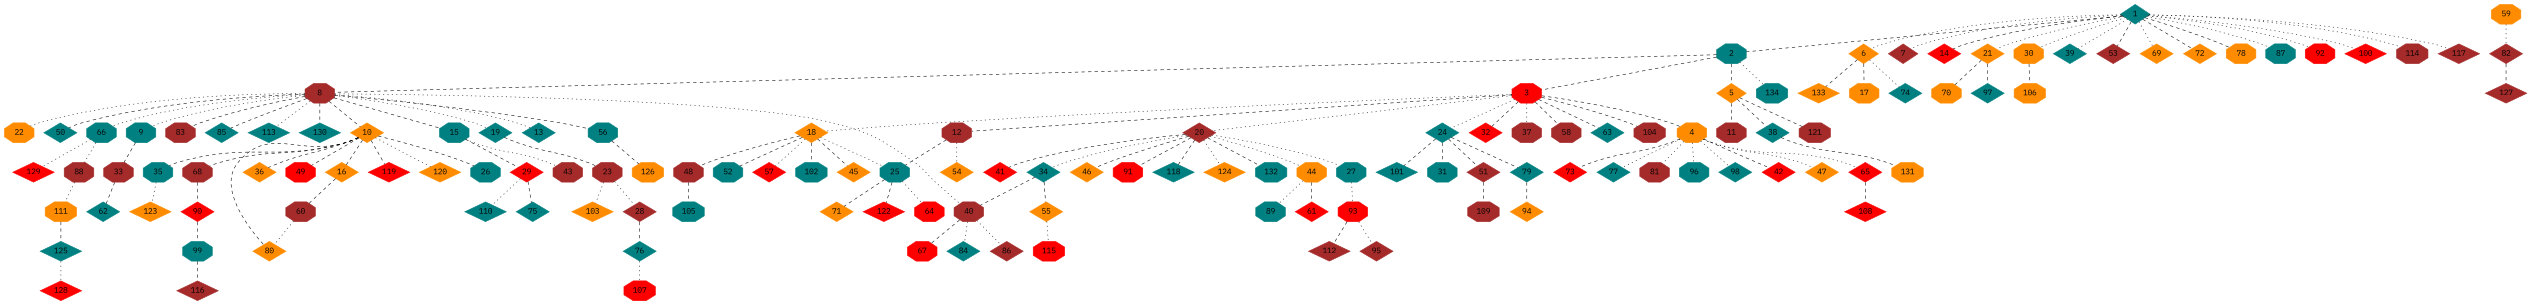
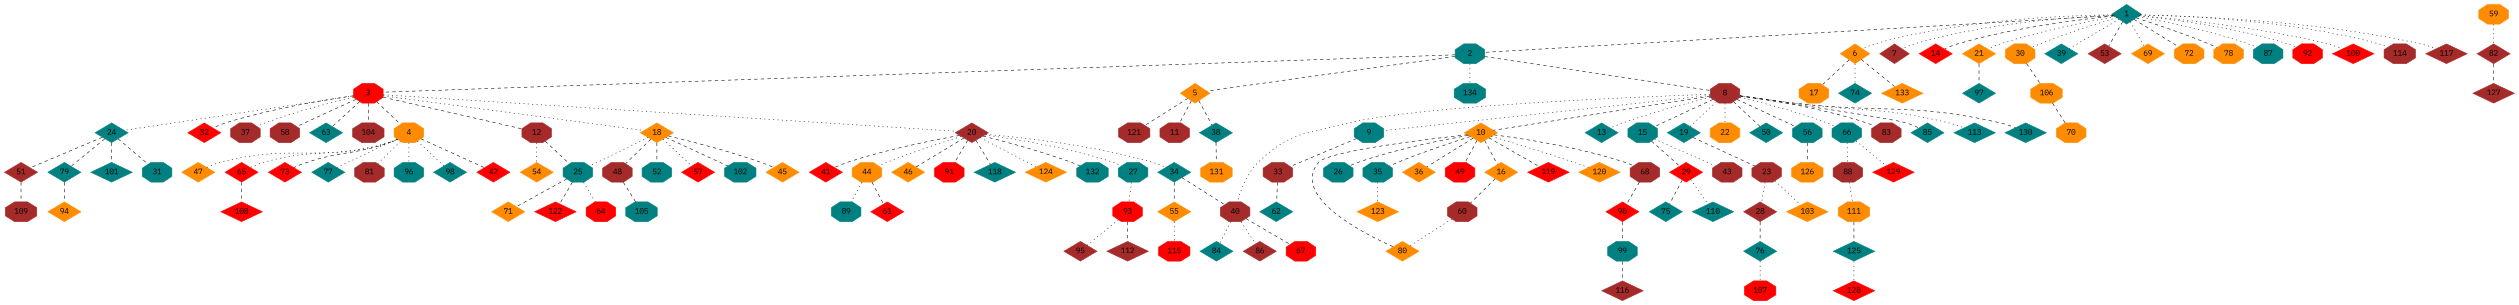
node "72": shape diamond -> octagon
edge "21" -- "70": now "106" -- "70"
